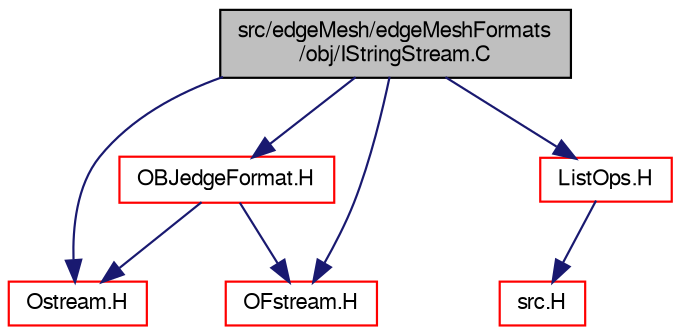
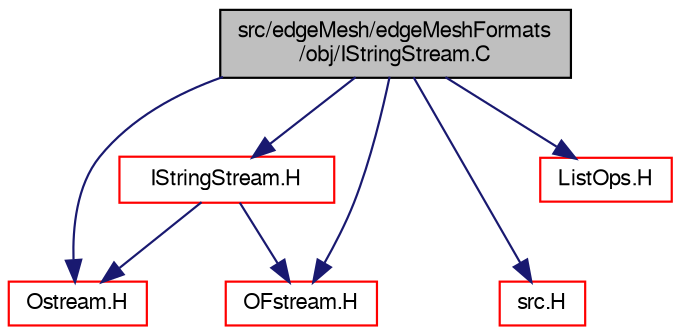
node "OBJedgeFormat.H": label "OBJedgeFormat.H" -> "IStringStream.H"
edge "ListOps.H" -> "src.H": now "src/edgeMesh/edgeMeshFormats /obj/IStringStream.C" -> "src.H"
